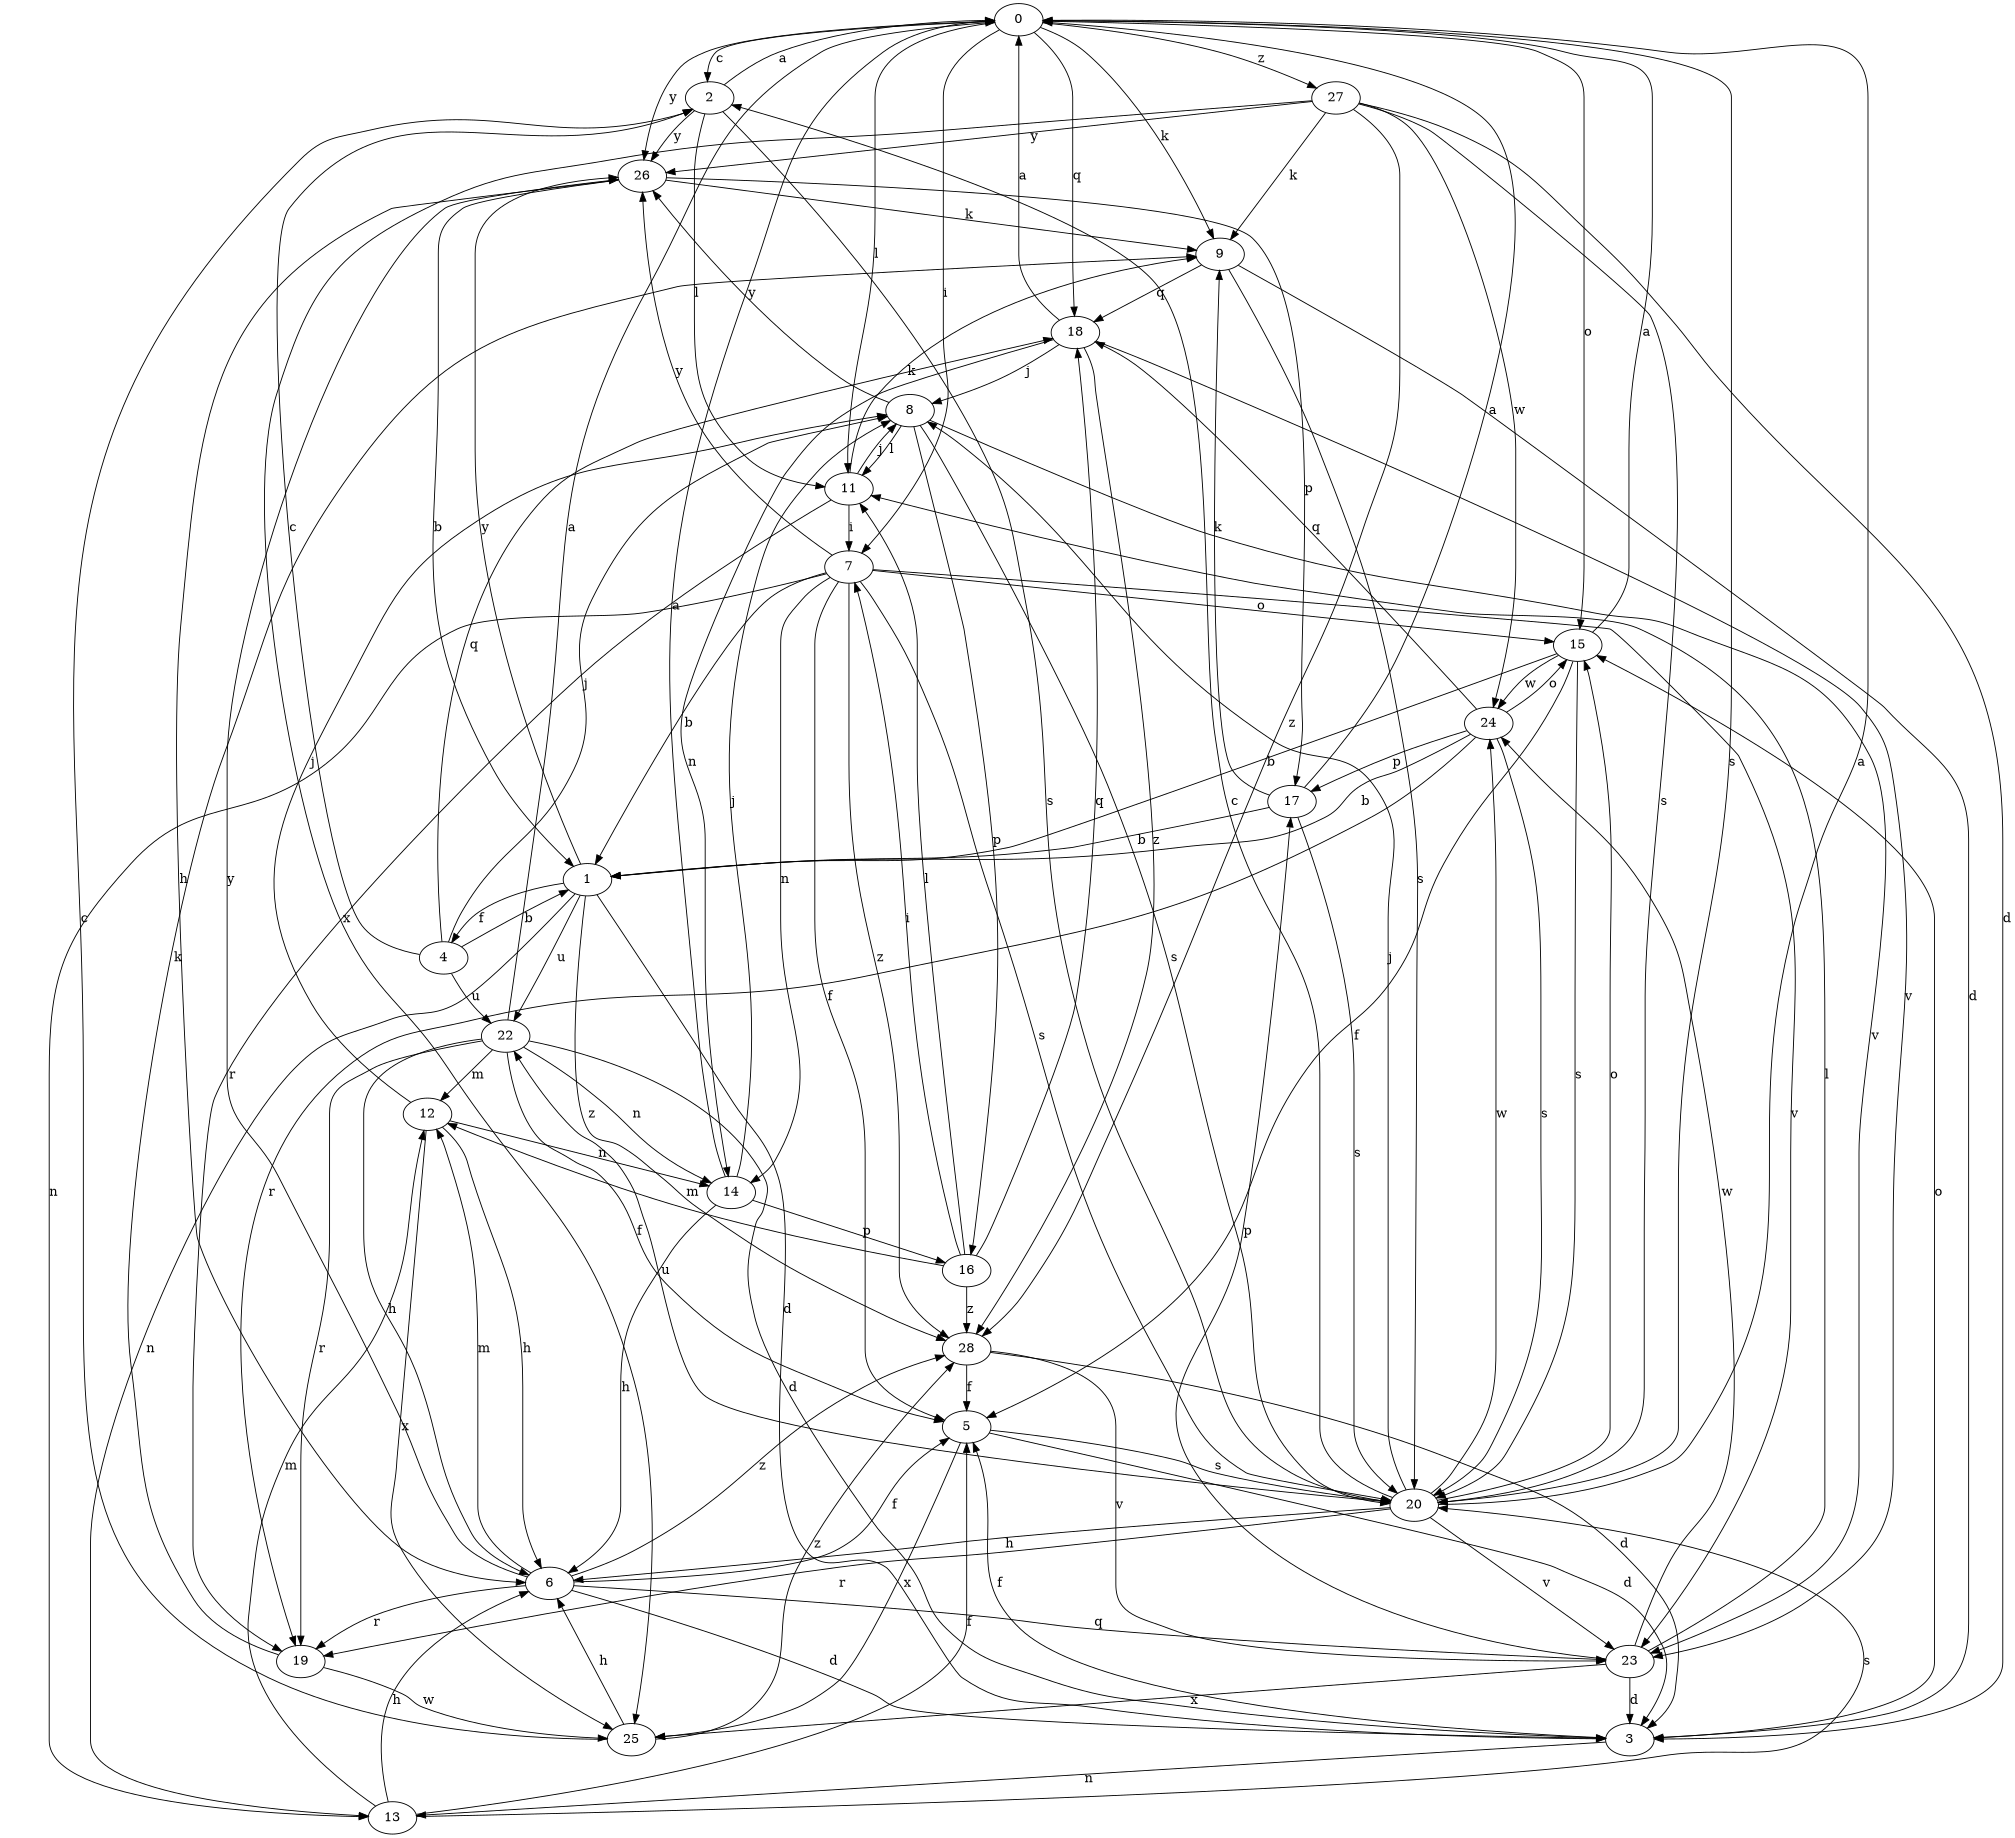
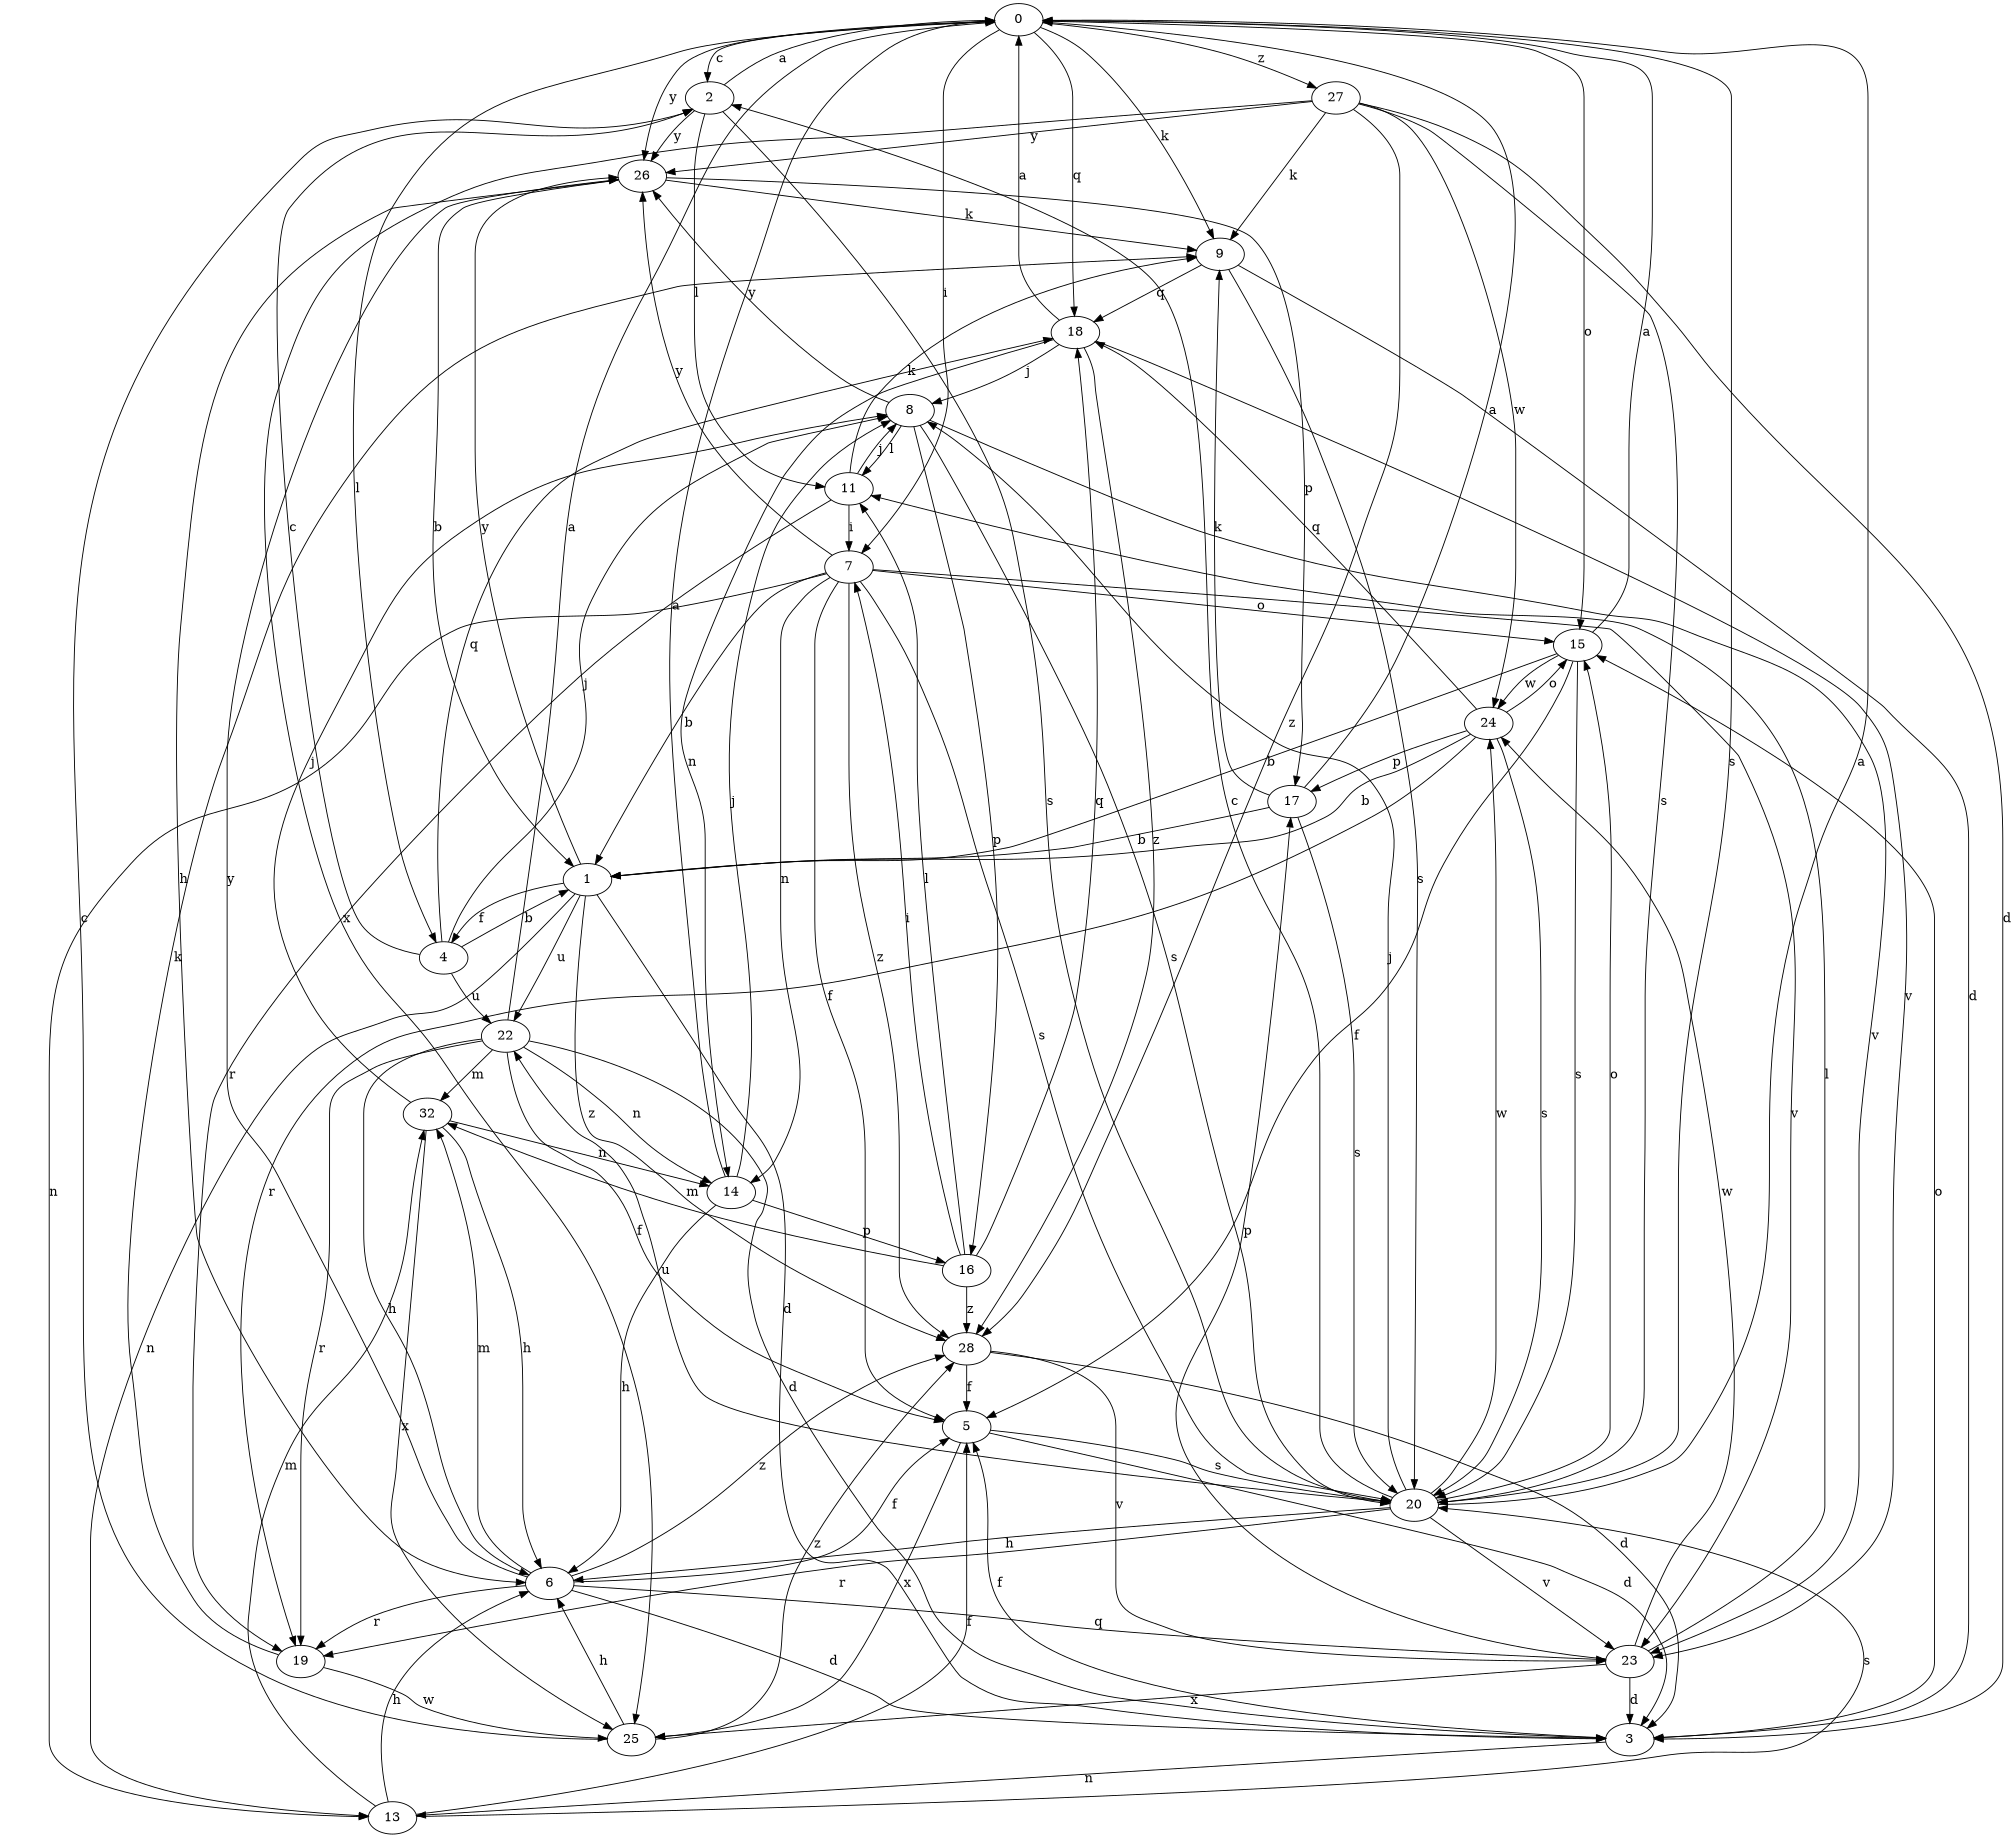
edge "0" -> "11": now "0" -> "4"
node "12": label "12" -> "32"
